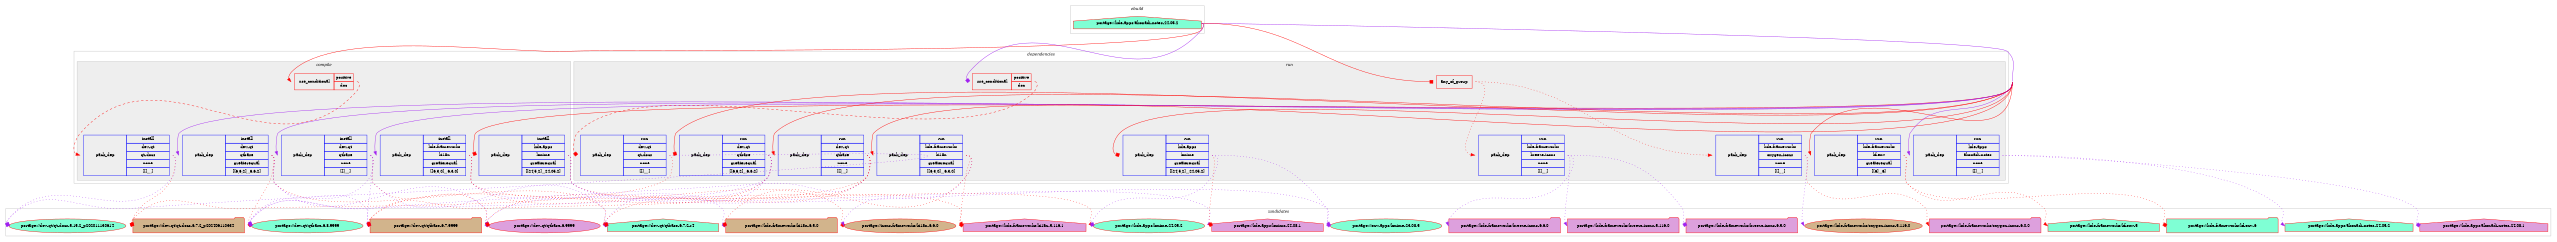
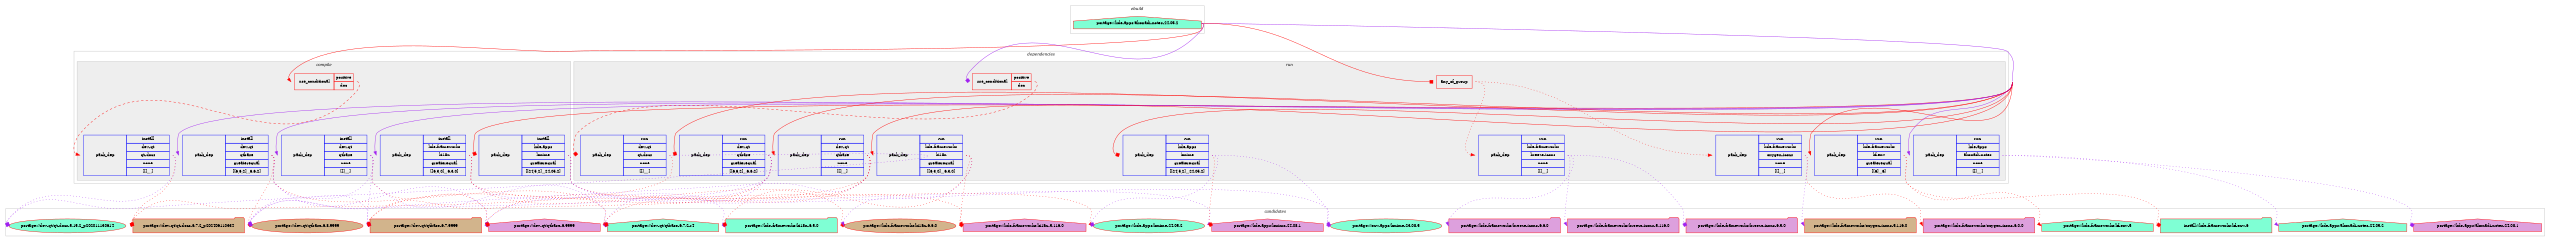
node "portage://dev-qt/qtbase-6.8.9999": fillcolor aquamarine -> tan
node "portage://dev-qt/qtbase-6.9999": shape ellipse -> house
node "portage://kde-frameworks/ki18n-6.5.0": fillcolor tan -> aquamarine
node "portage://icons-frameworks/ki18n-6.6.0": label "portage://icons-frameworks/ki18n-6.6.0" -> "portage://kde-frameworks/ki18n-6.6.0"
node "portage://kde-frameworks/ki18n-5.116.1": label "portage://kde-frameworks/ki18n-5.116.1" -> "portage://kde-frameworks/ki18n-5.116.0"
node "portage://kde-frameworks/oxygen-icons-5.116.0": shape ellipse -> folder
node "portage://kde-frameworks/kf-env-6": label "portage://kde-frameworks/kf-env-6" -> "install://kde-frameworks/kf-env-6"
